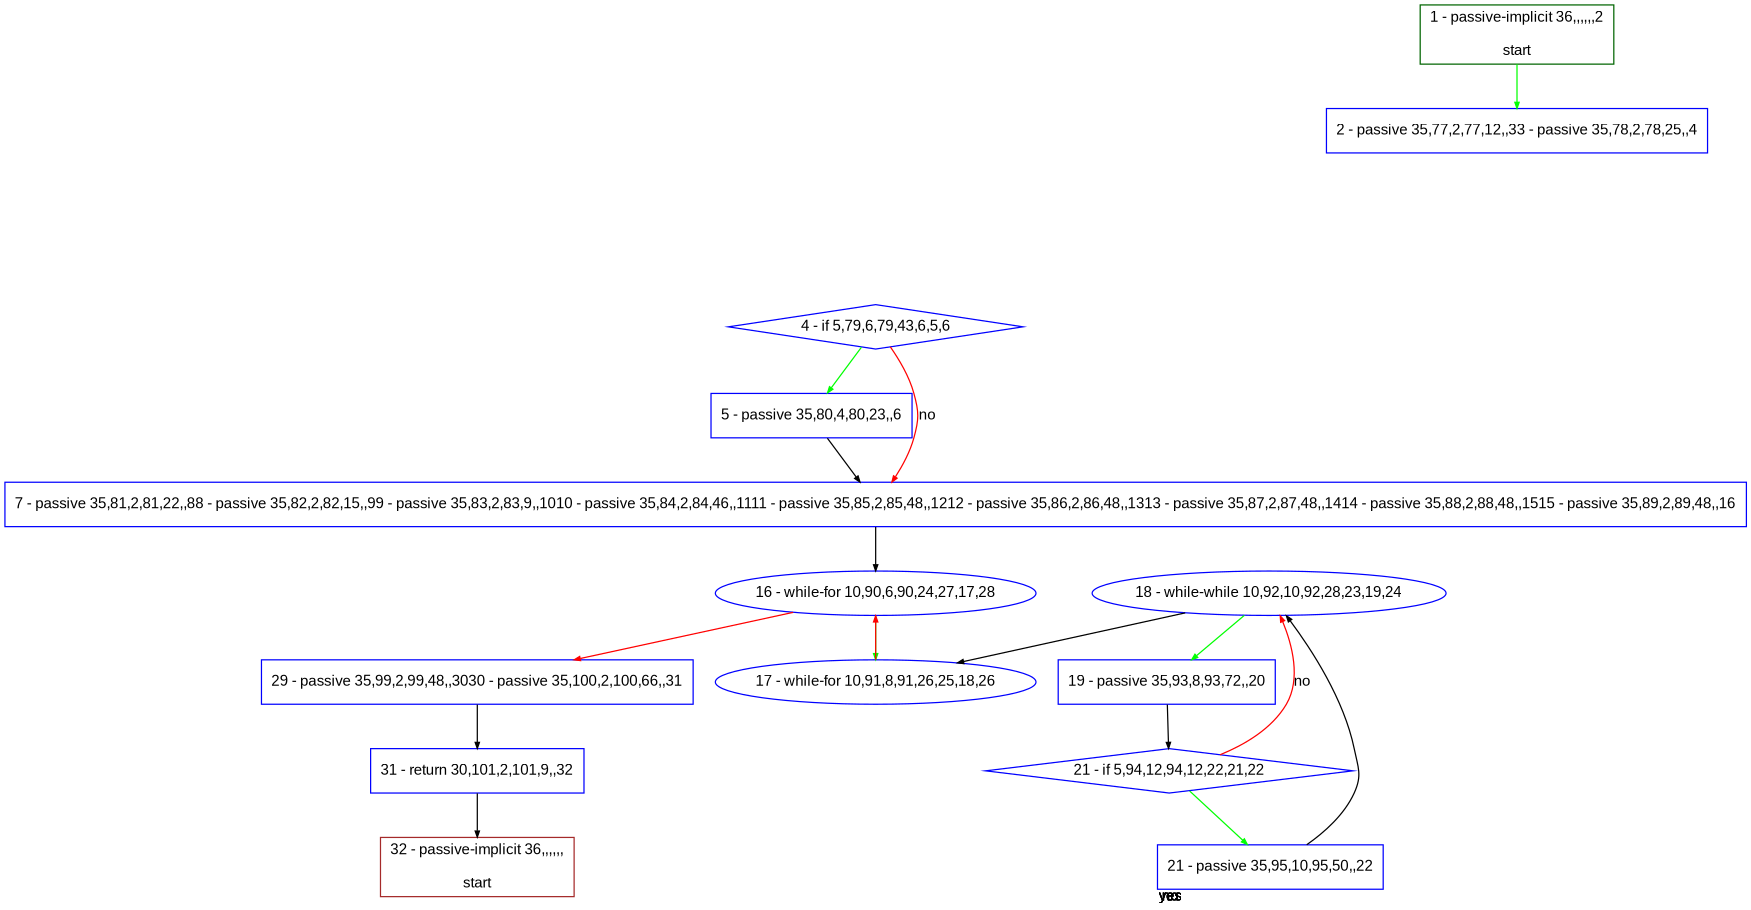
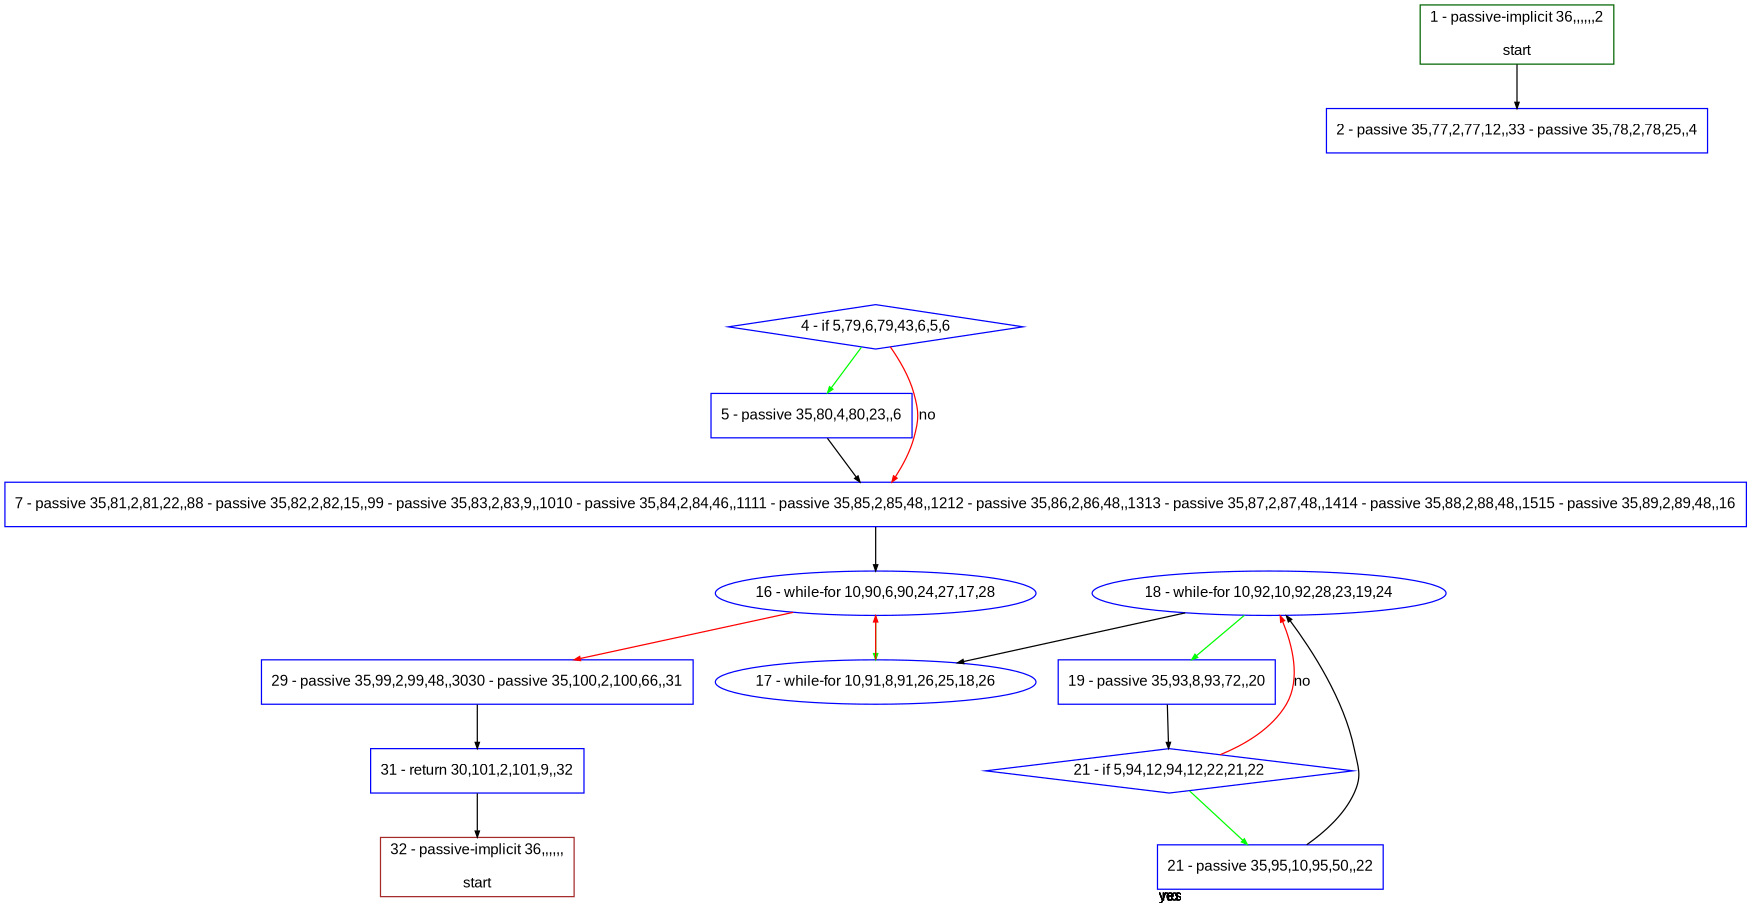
edge "1 - passive-implicit 36,,,,,,2 start" -> "2 - passive 35,77,2,77,12,,33 - passive 35,78,2,78,25,,4": color #00ff00 -> #000000
node "18 - while-while 10,92,10,92,28,23,19,24": label "18 - while-while 10,92,10,92,28,23,19,24" -> "18 - while-for 10,92,10,92,28,23,19,24"
